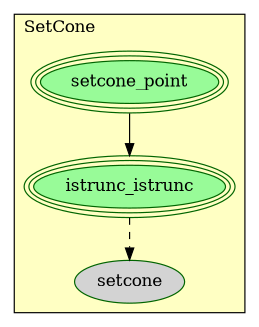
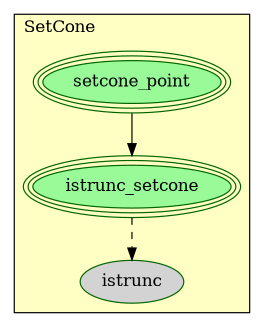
node "istrunc_istrunc": label "istrunc_istrunc" -> "istrunc_setcone"
node "setcone": label "setcone" -> "istrunc"
